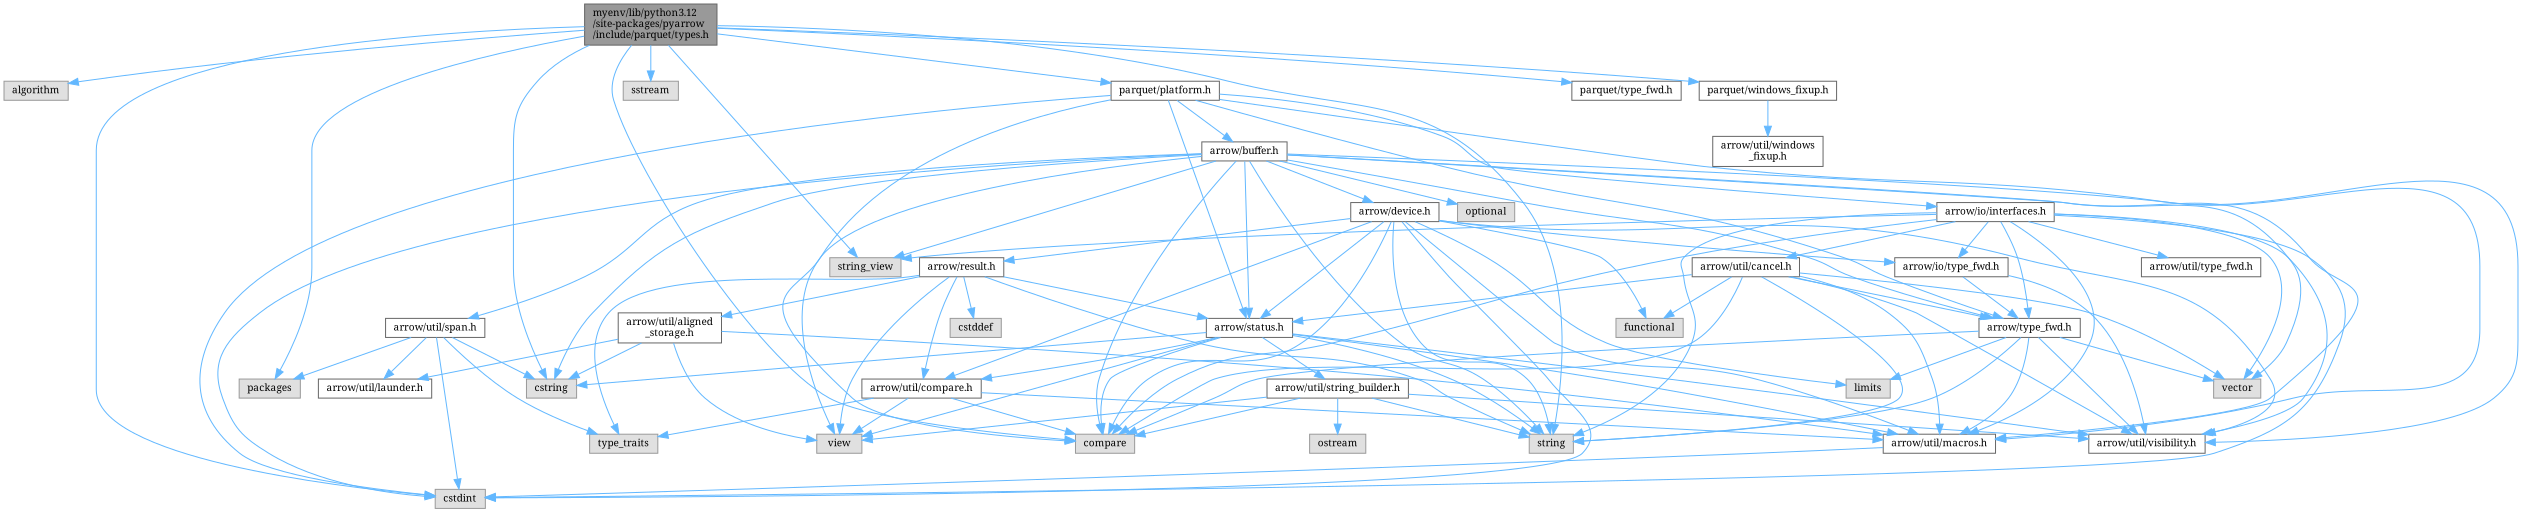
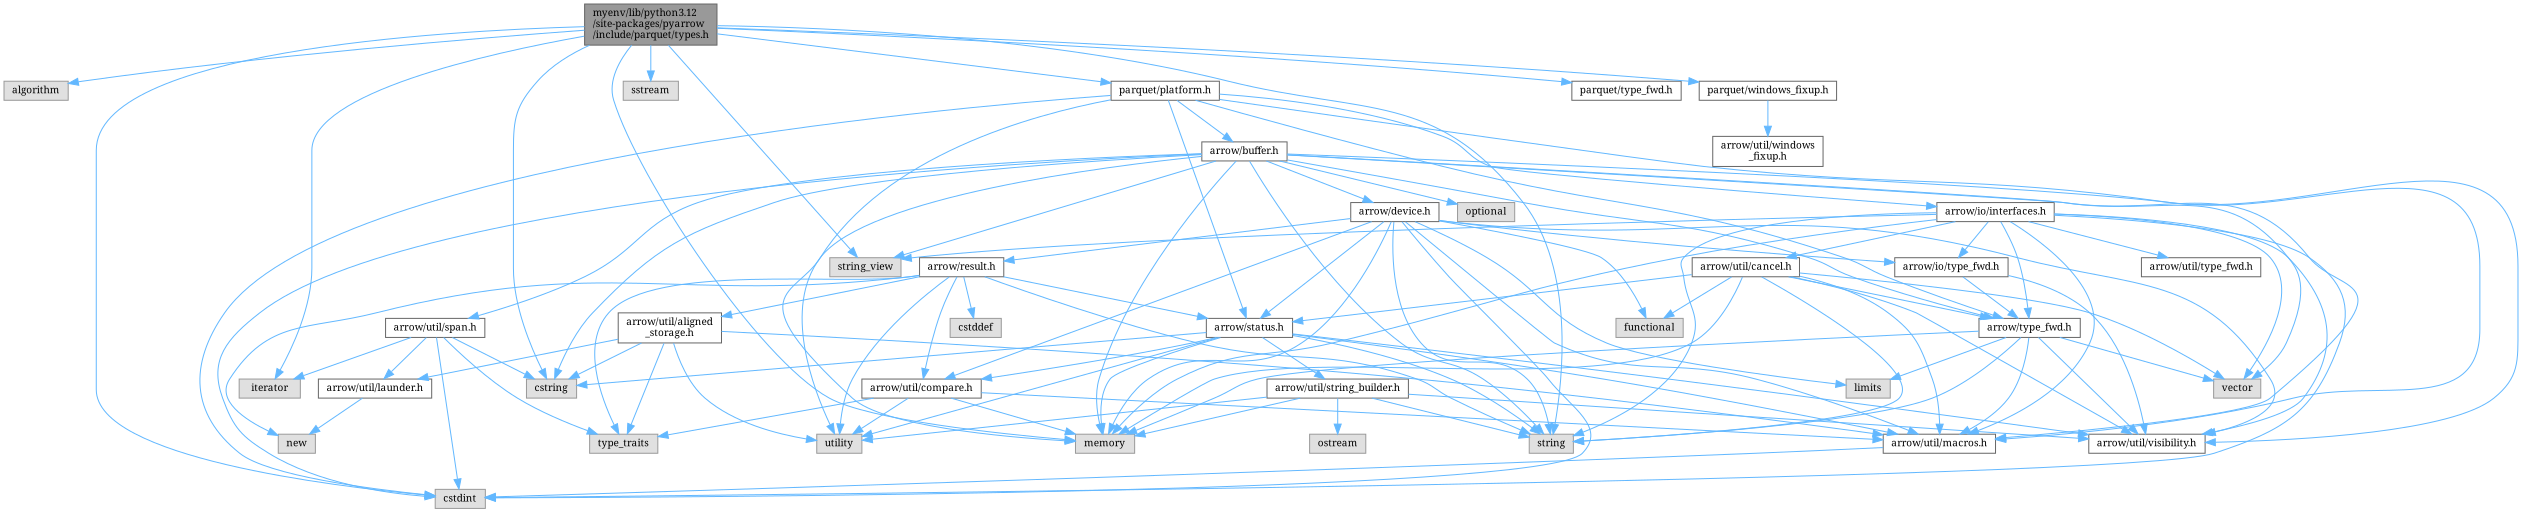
edge "arrow/buffer.h" -> "arrow/status.h": removed
edge "arrow/util/aligned _storage.h" -> "type_traits": added
node "packages": label "packages" -> "iterator"
node "new": added
node "view": label "view" -> "utility"
node "compare": label "compare" -> "memory"
